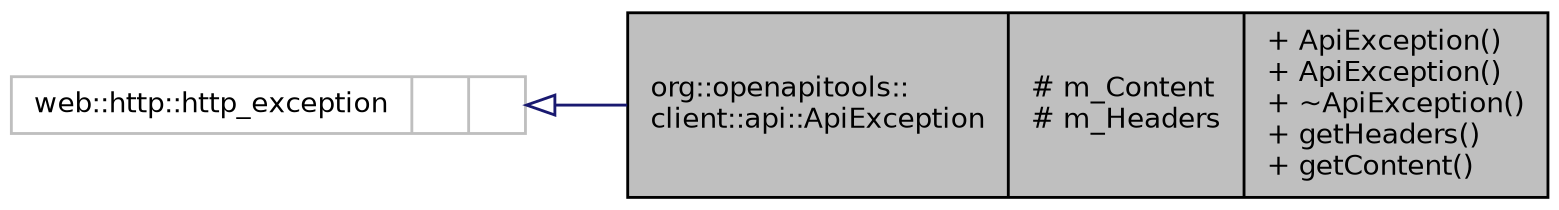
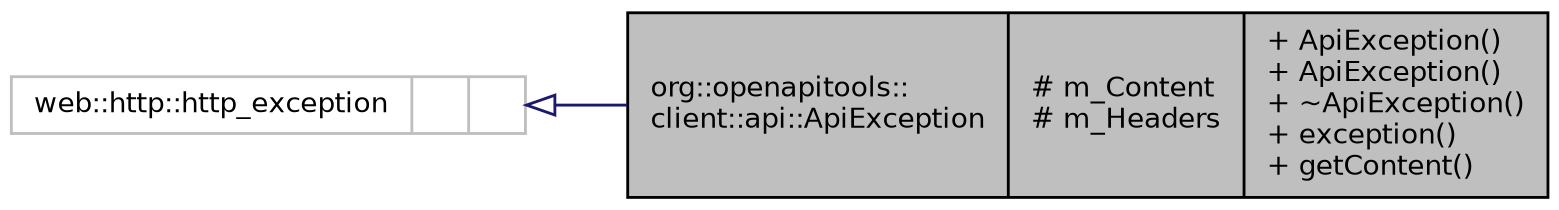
node "org::openapitools::": text "+ getHeaders()" -> "+ exception()"
